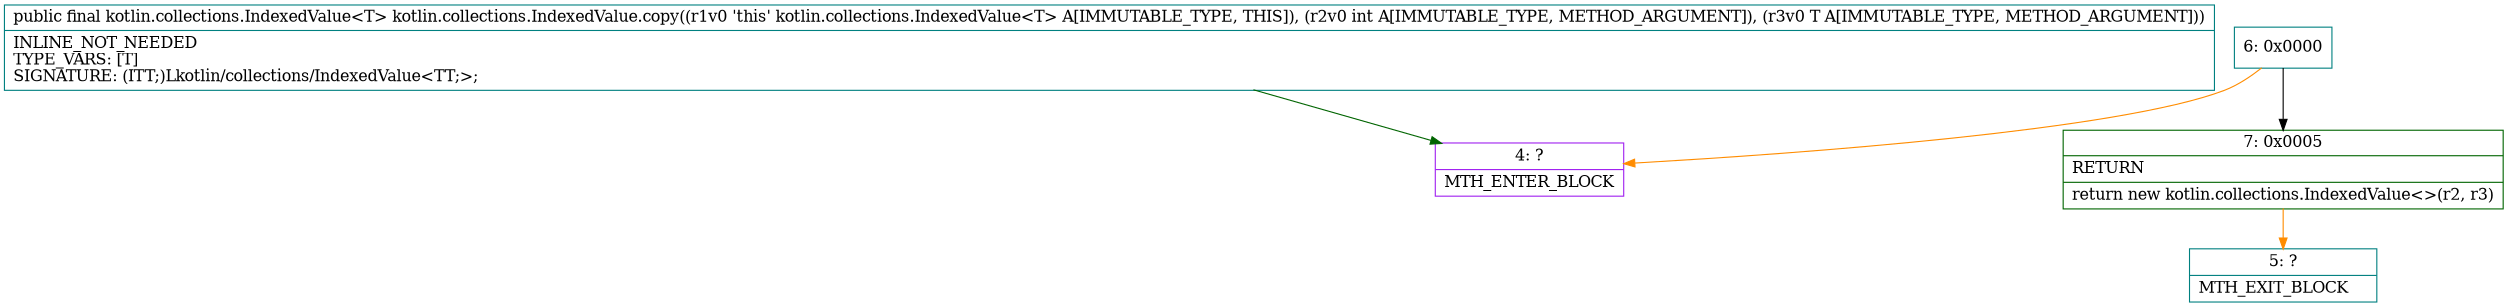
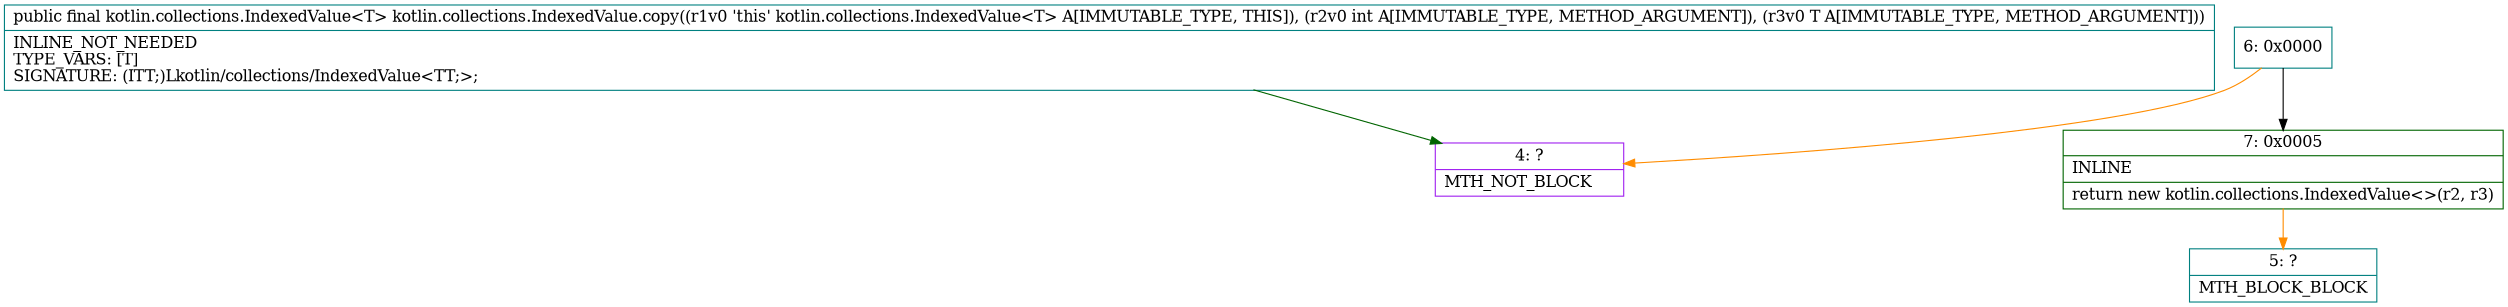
node "7: 0x0005": text "RETURN" -> "INLINE"
node "4: ?": text "MTH_ENTER_BLOCK" -> "MTH_NOT_BLOCK"
node "5: ?": text "MTH_EXIT_BLOCK" -> "MTH_BLOCK_BLOCK"
